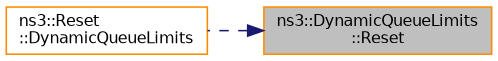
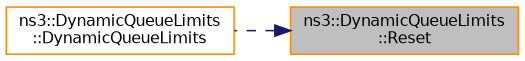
node "ns3::Reset ::DynamicQueueLimits": label "ns3::Reset ::DynamicQueueLimits" -> "ns3::DynamicQueueLimits ::DynamicQueueLimits"
